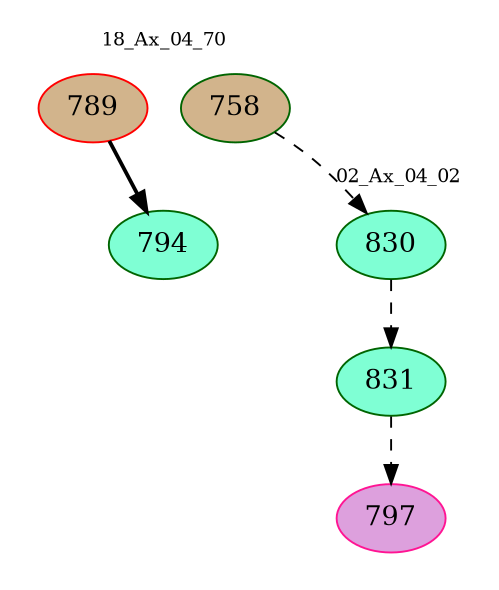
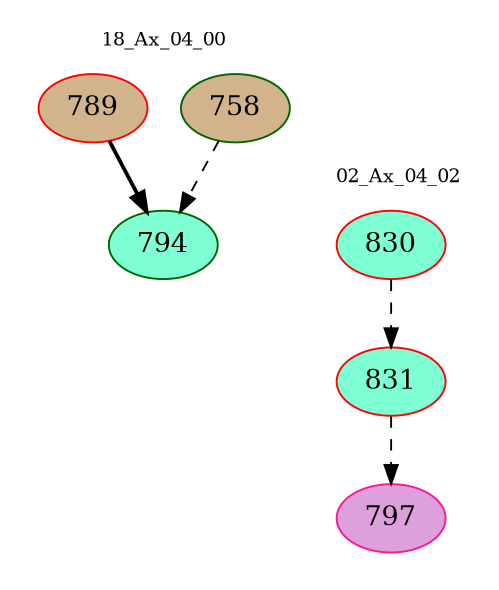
cluster "18_Ax_04_70": label "18_Ax_04_70" -> "18_Ax_04_00"
edge "758" -> "830": now "758" -> "794"
node "830": color darkgreen -> red
node "831": color darkgreen -> red
